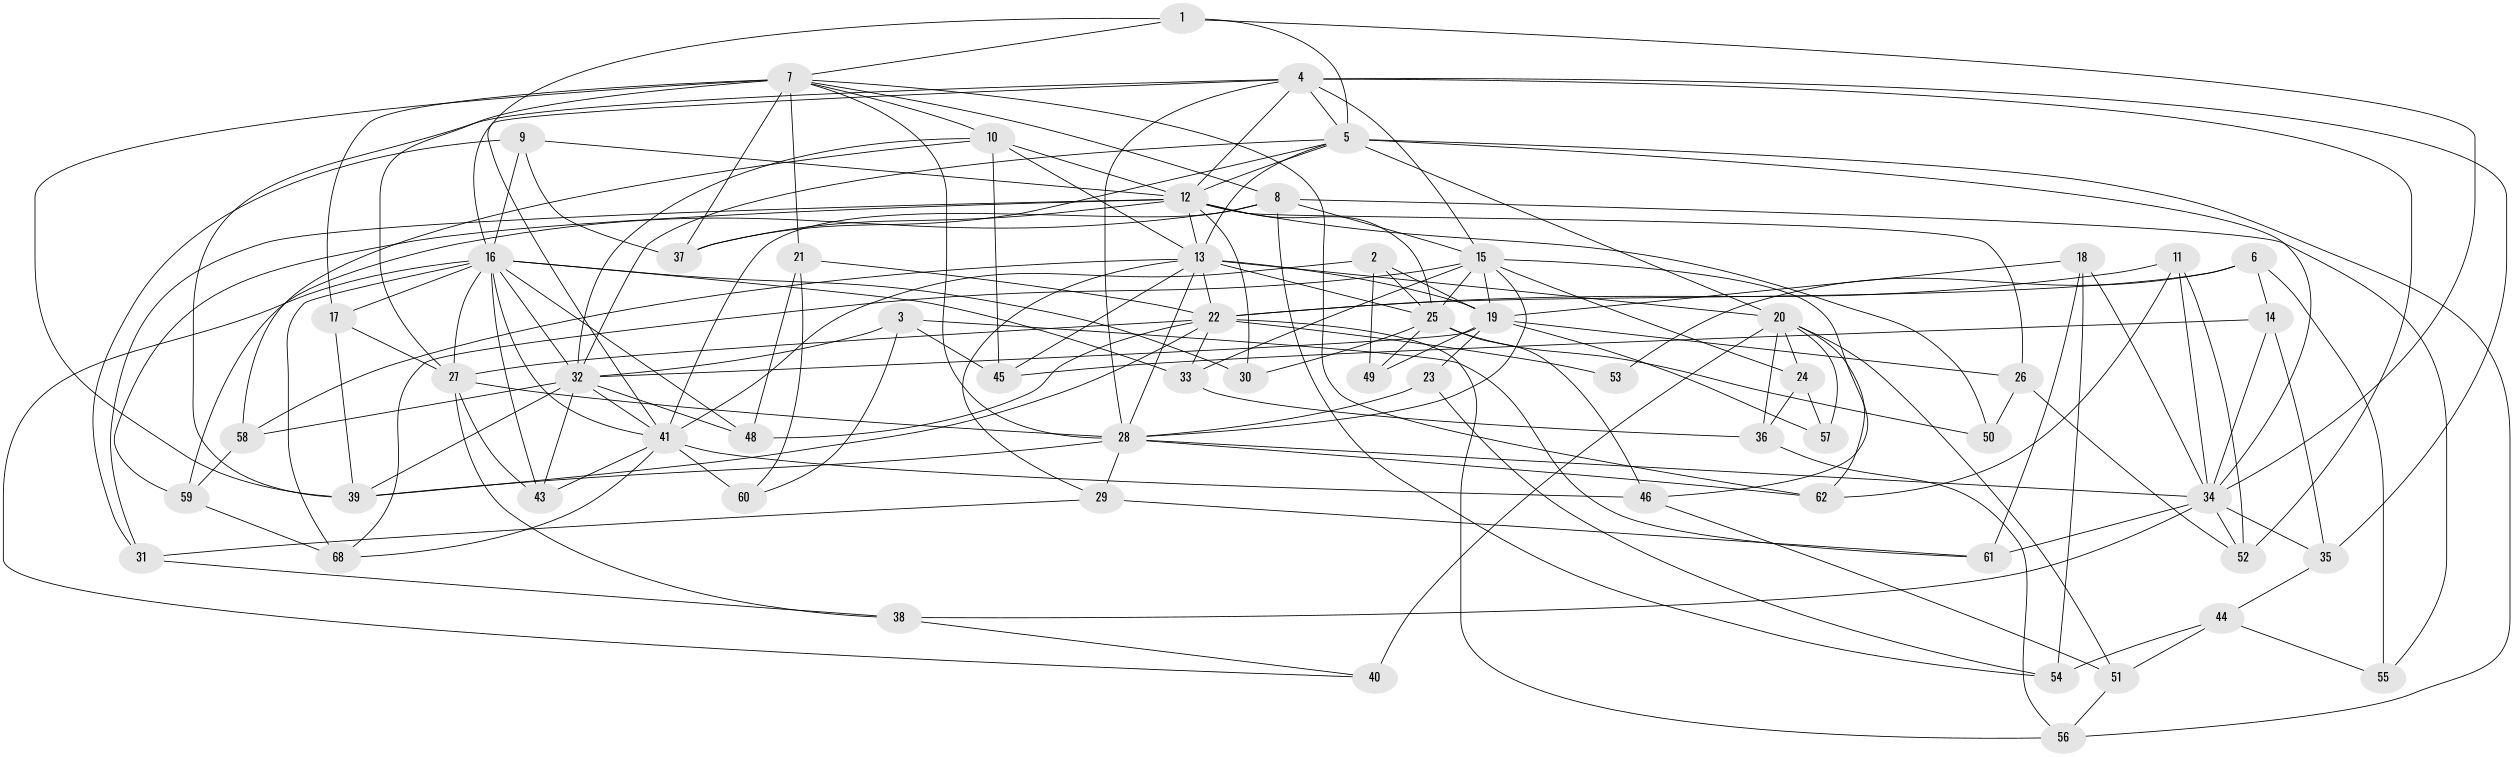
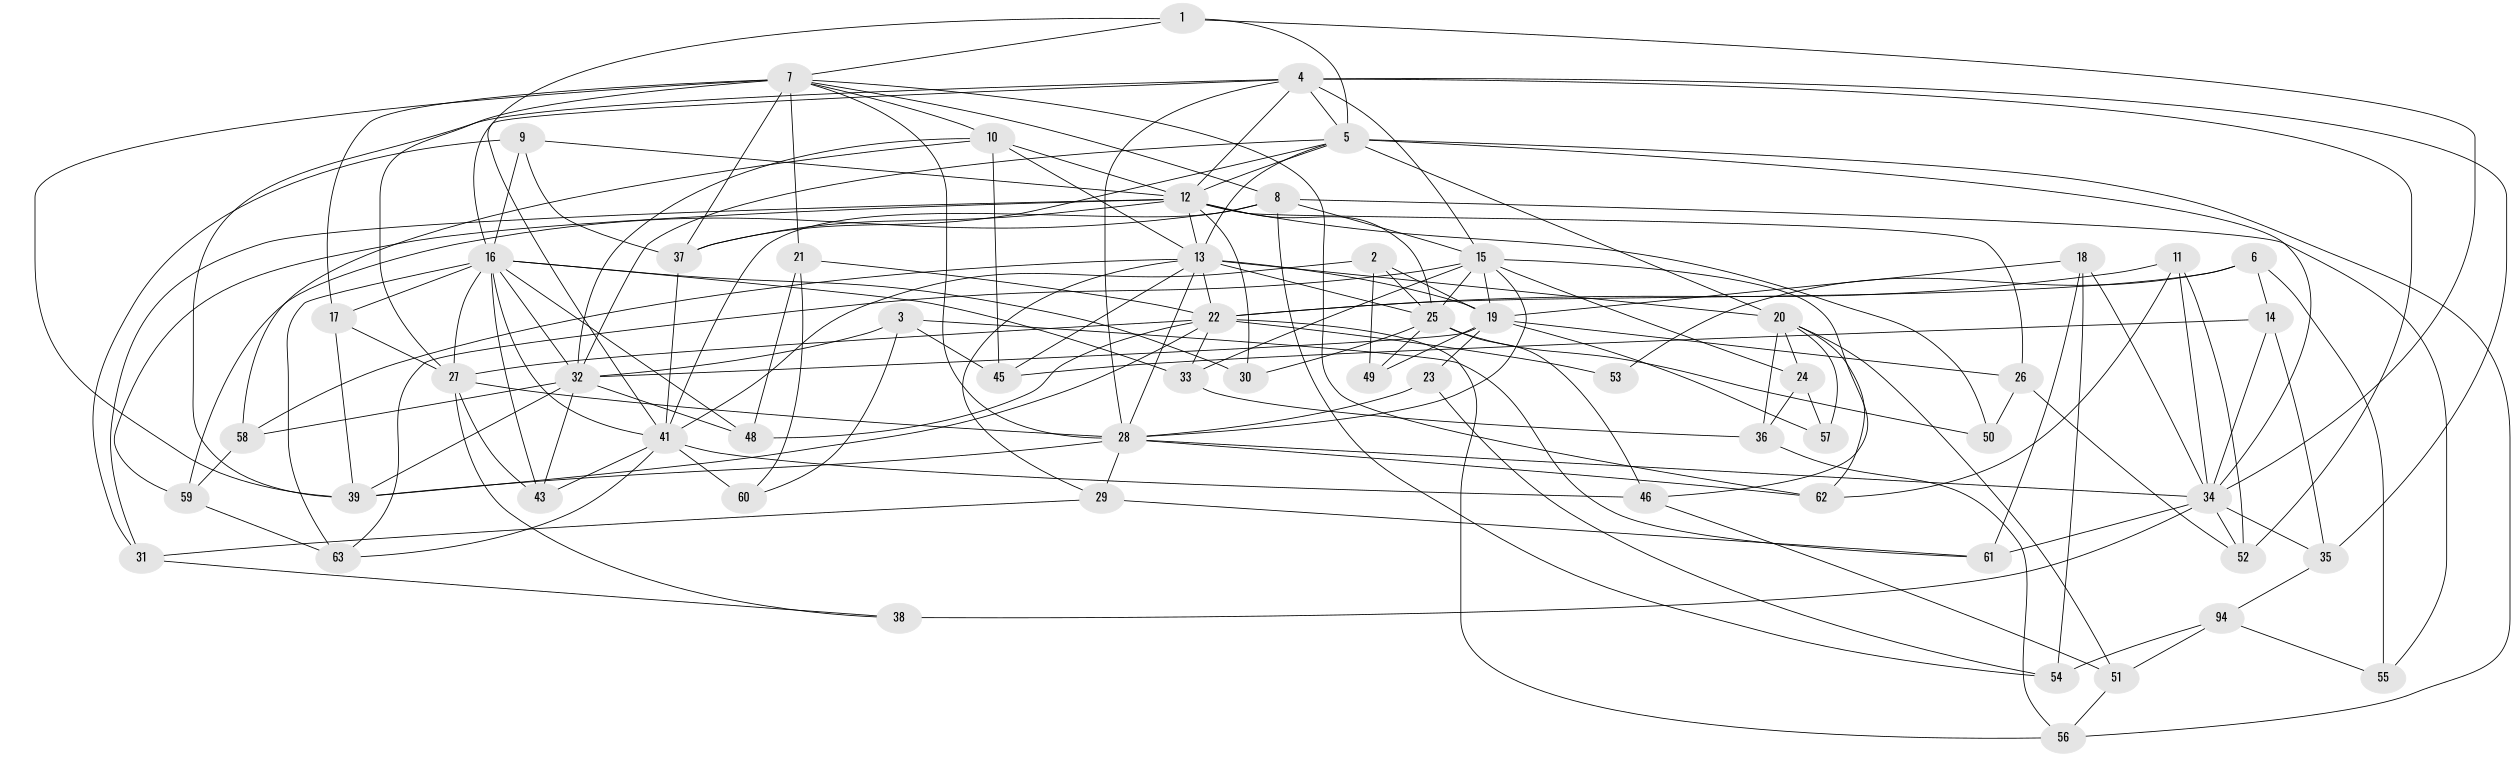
edge "32" -- "41": now "37" -- "41"
node "68": label "68" -> "63"
node "44": label "44" -> "94"
node "40": removed
